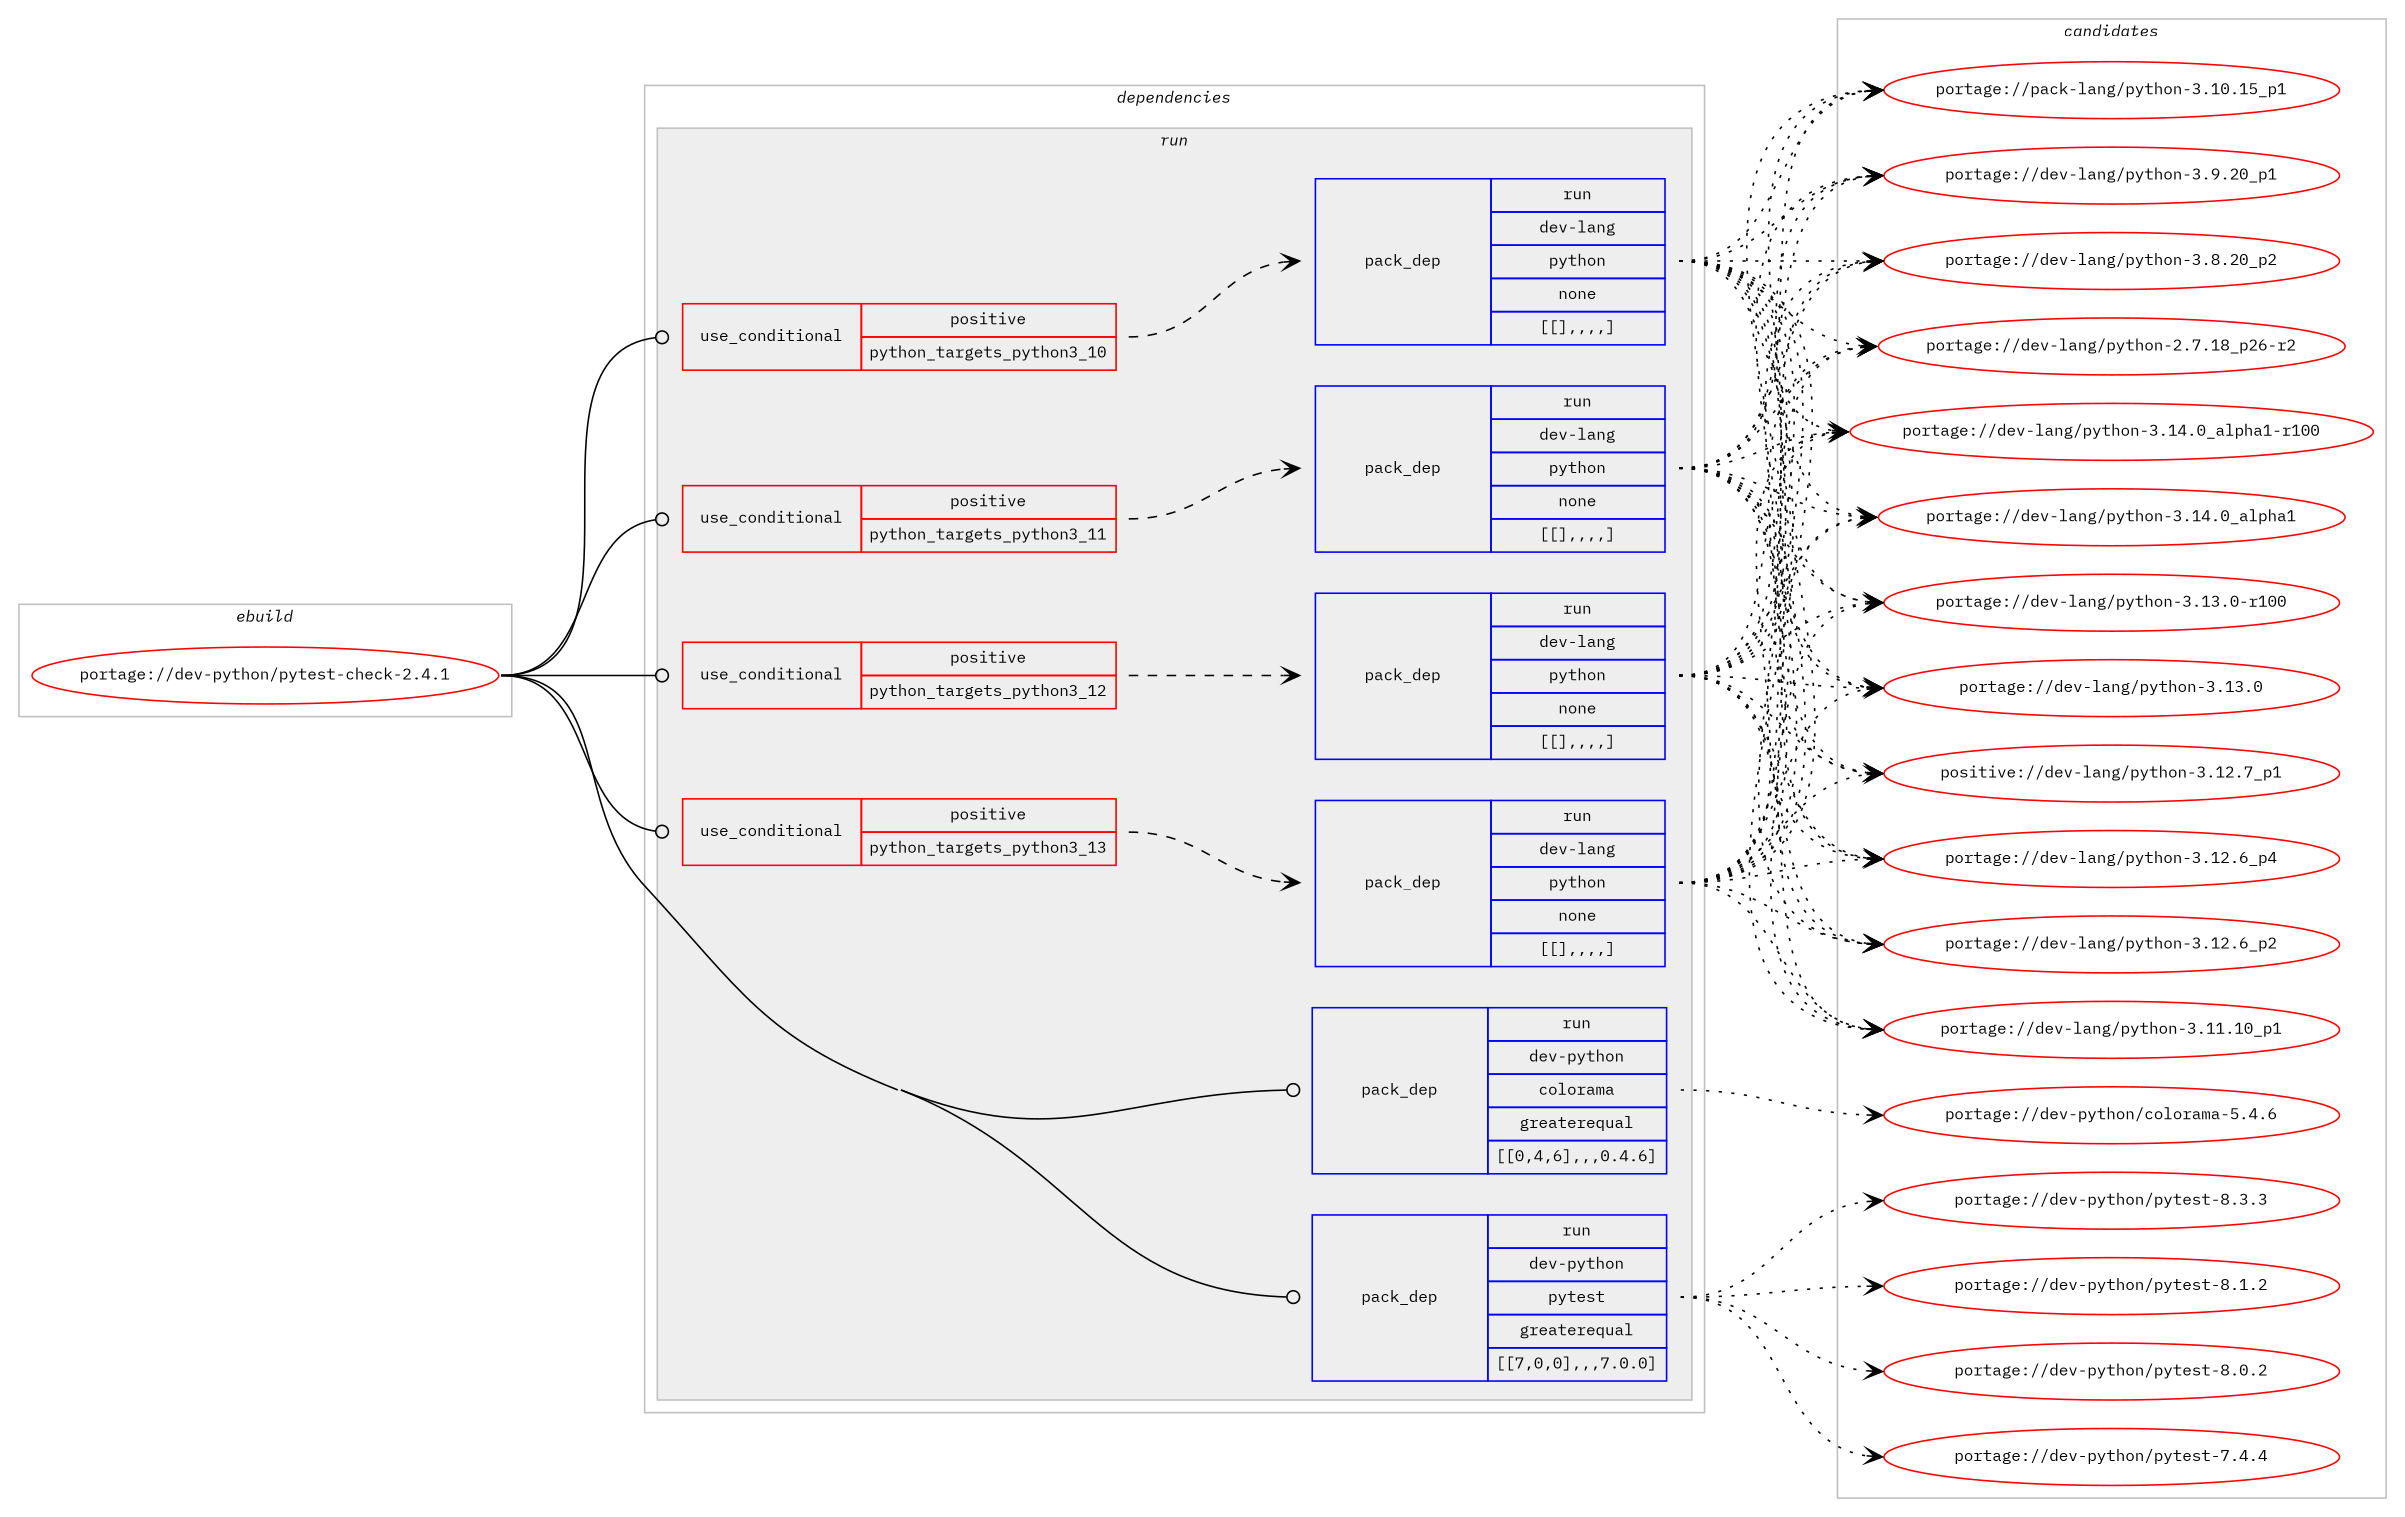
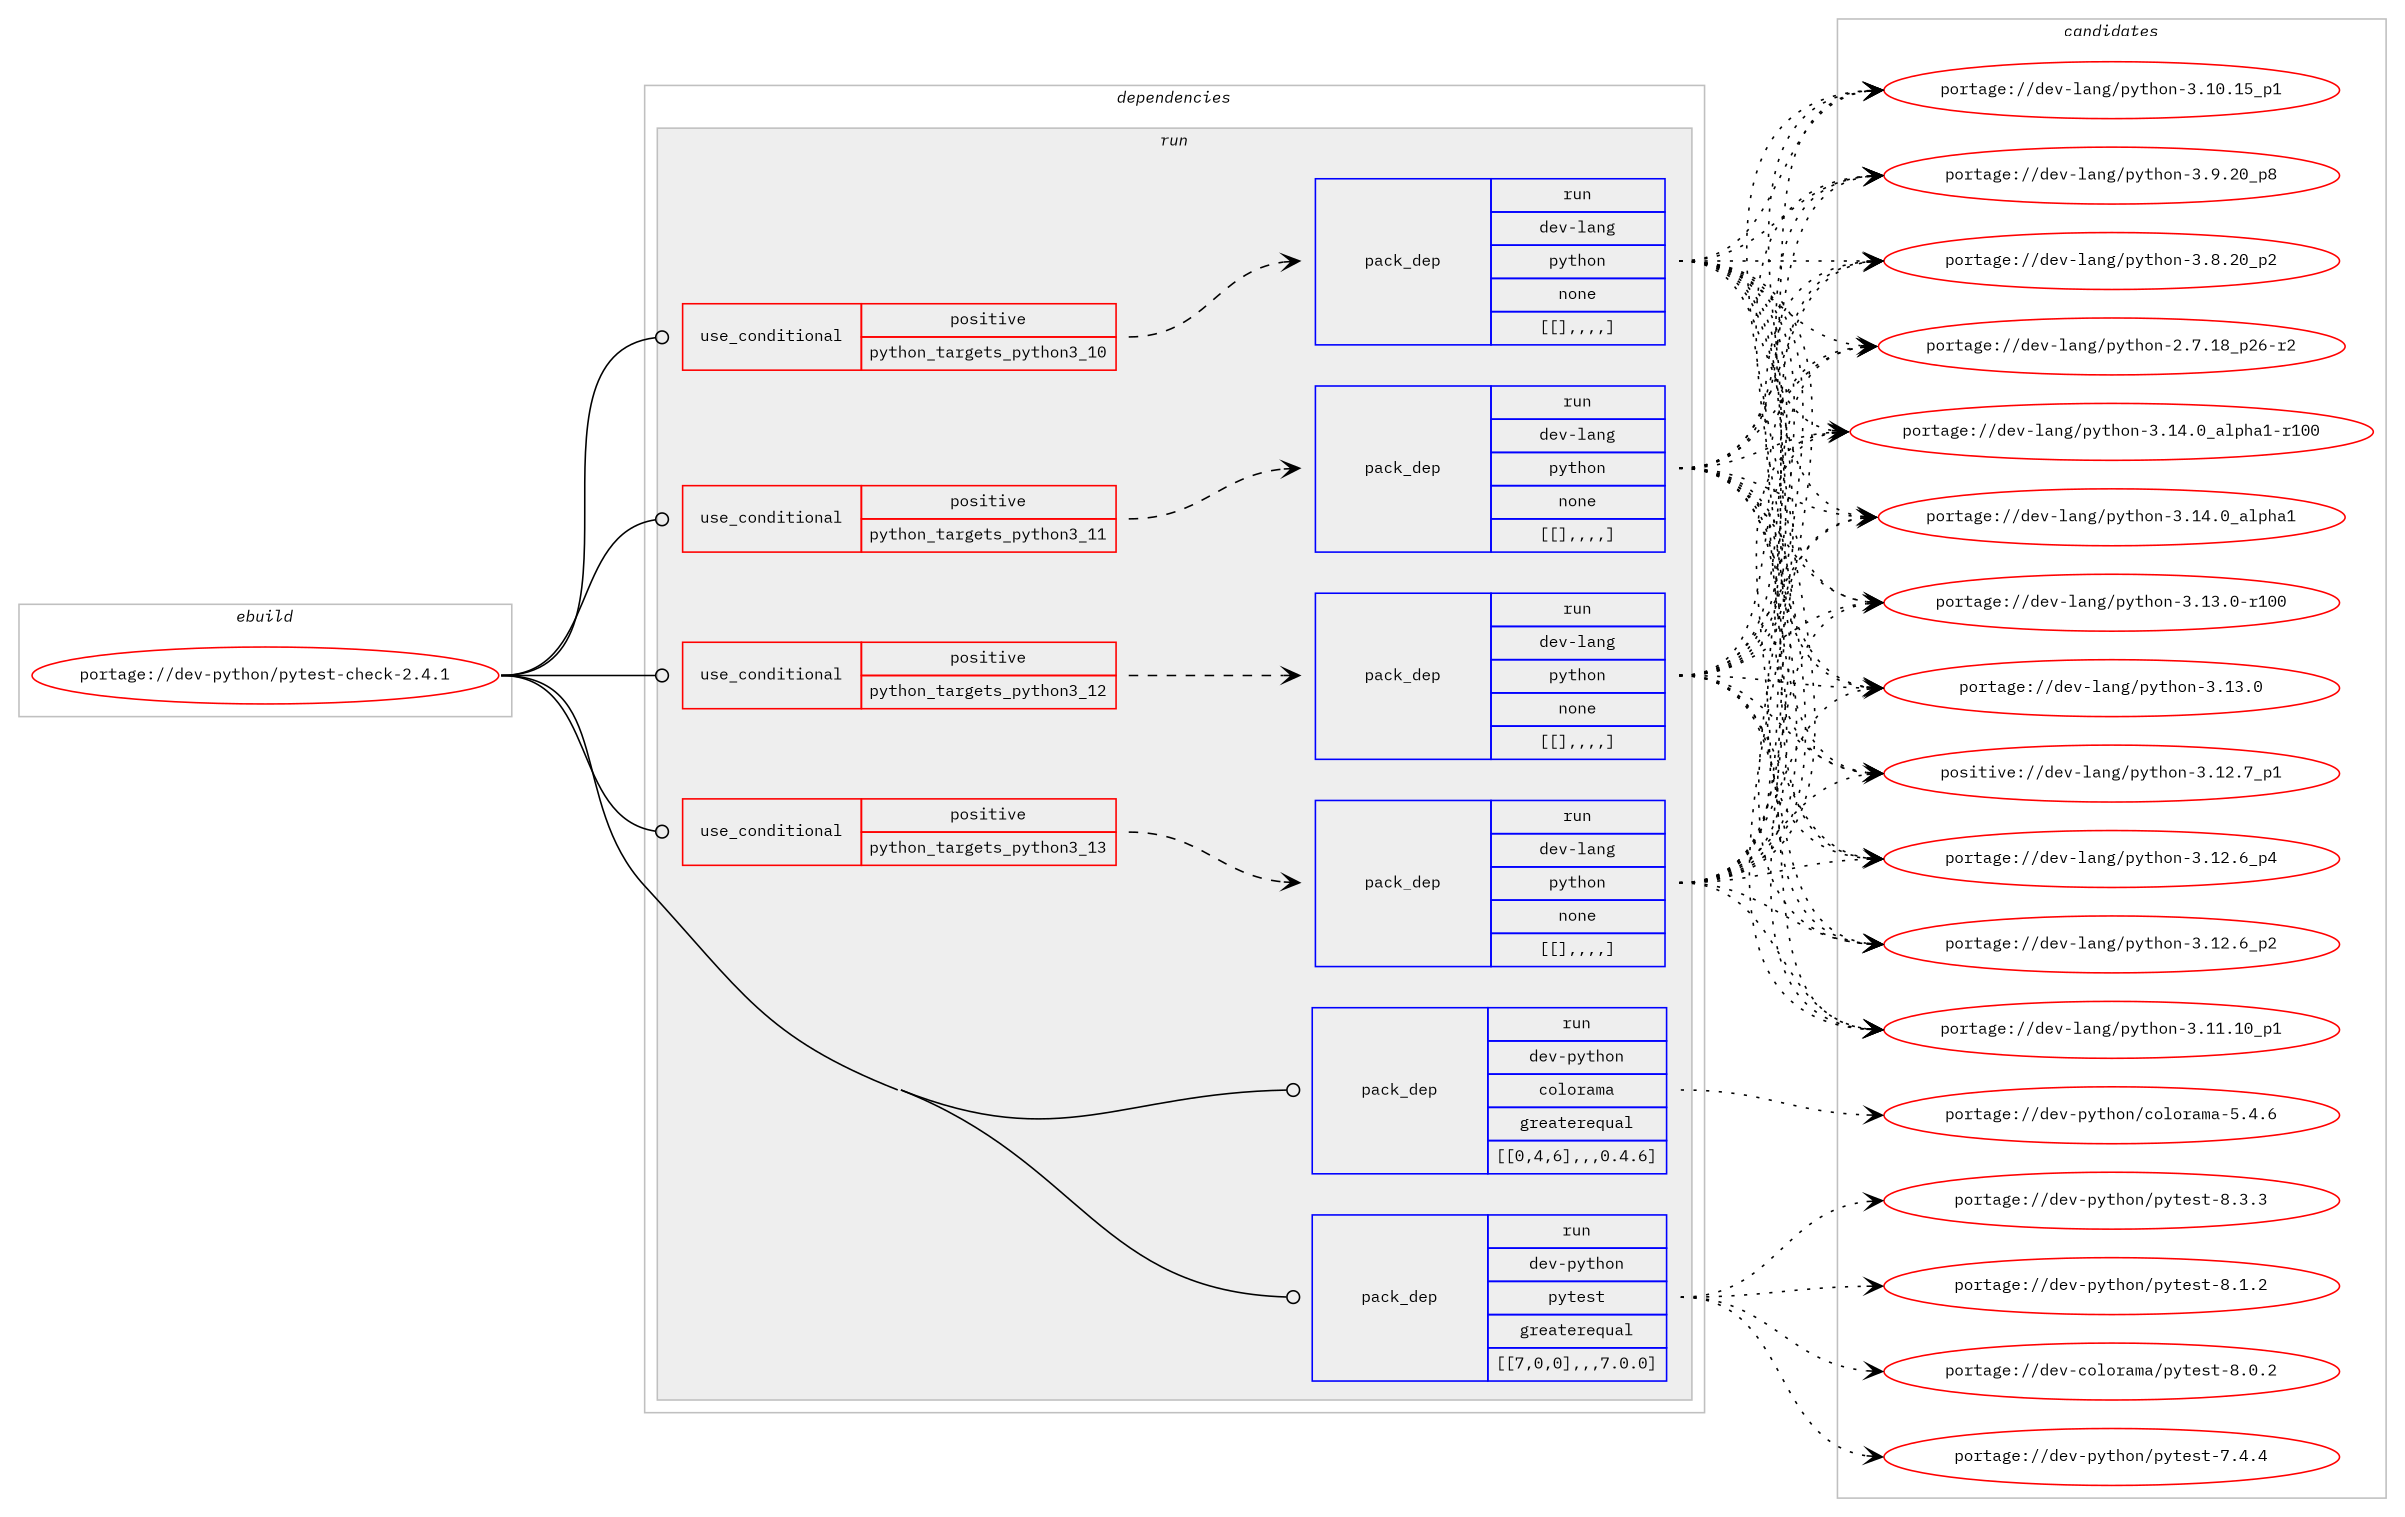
node "portage://pack-lang/python-3.10.15_p1": label "portage://pack-lang/python-3.10.15_p1" -> "portage://dev-lang/python-3.10.15_p1"
node "portage://dev-lang/python-3.9.20_p1": label "portage://dev-lang/python-3.9.20_p1" -> "portage://dev-lang/python-3.9.20_p8"
node "portage://dev-python/pytest-8.0.2": label "portage://dev-python/pytest-8.0.2" -> "portage://dev-colorama/pytest-8.0.2"
